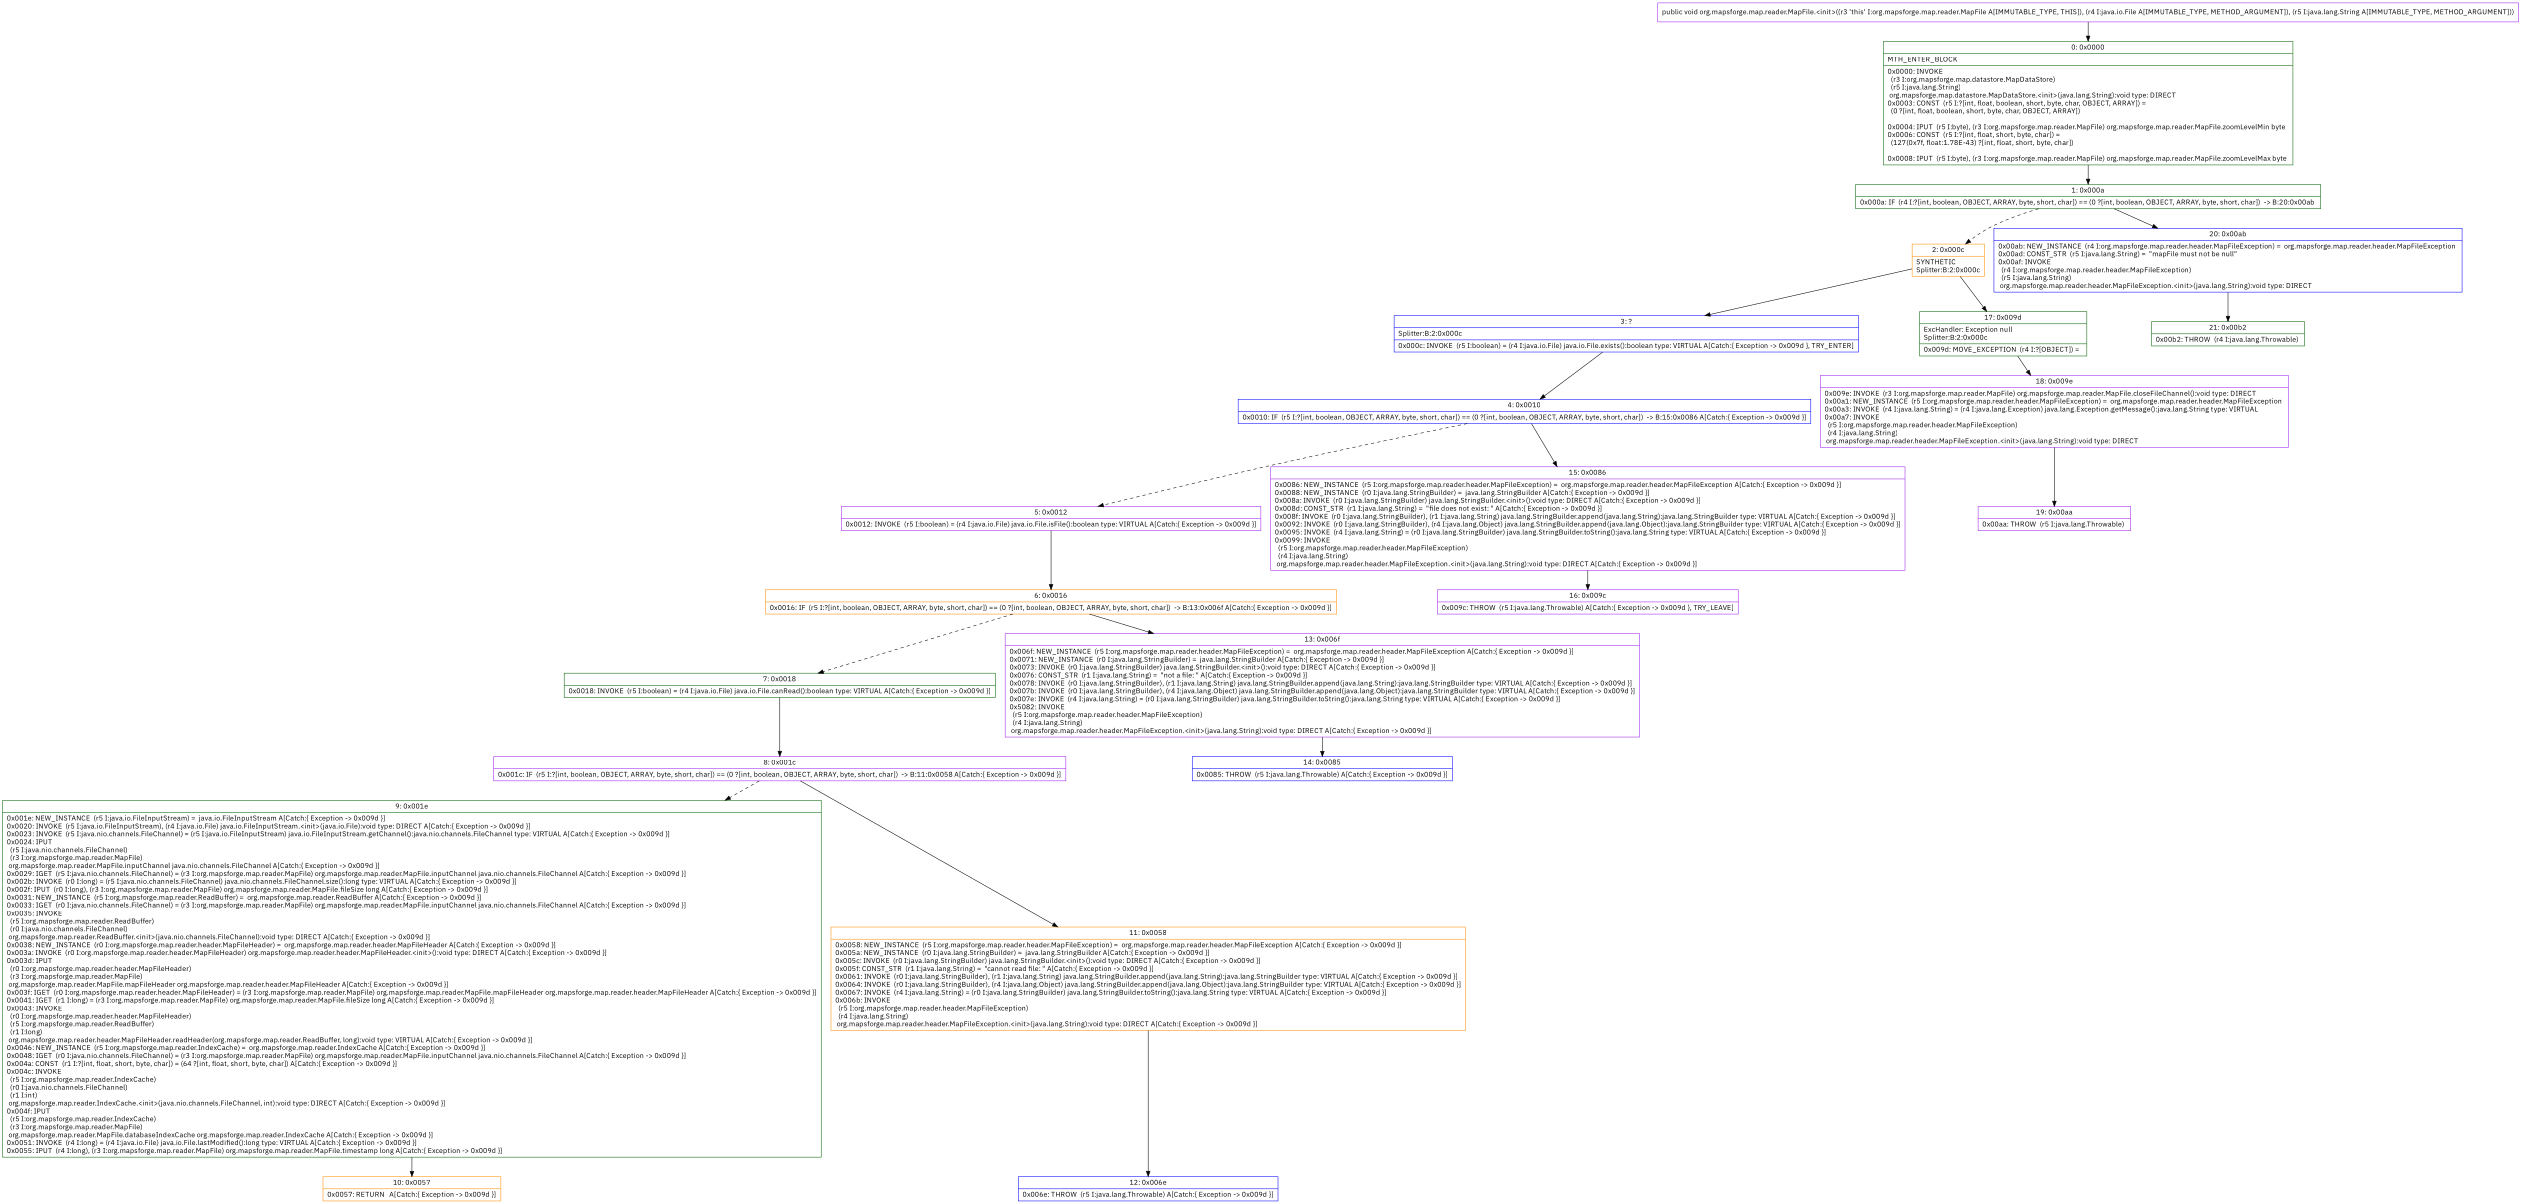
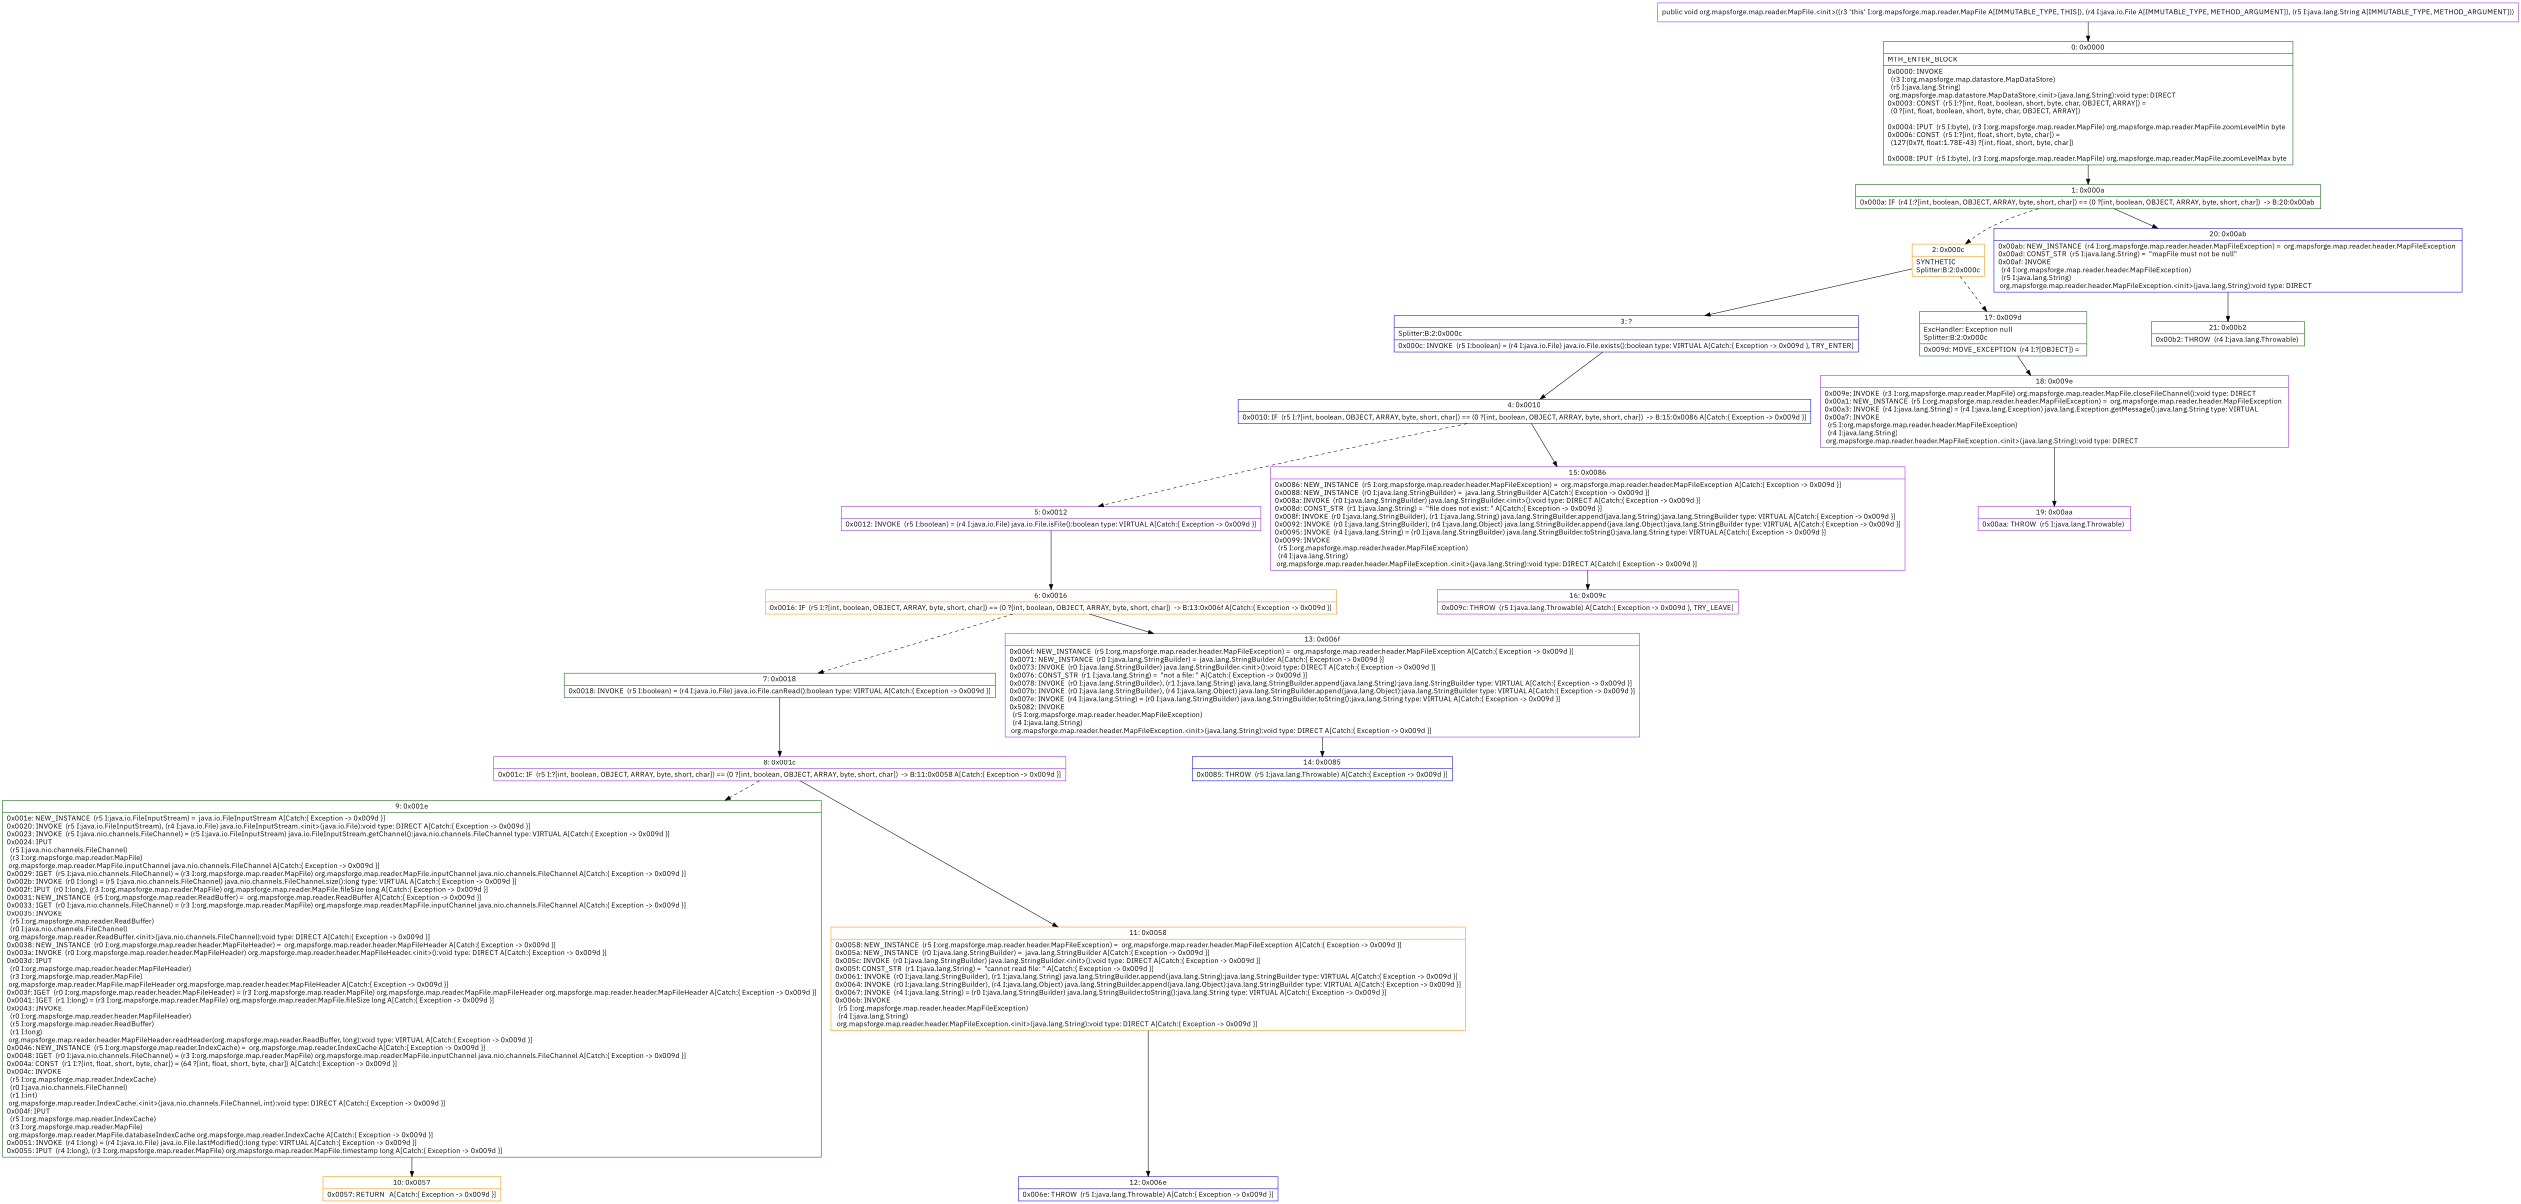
edge "2: 0x000c" -> "17: 0x009d": style solid -> dashed
